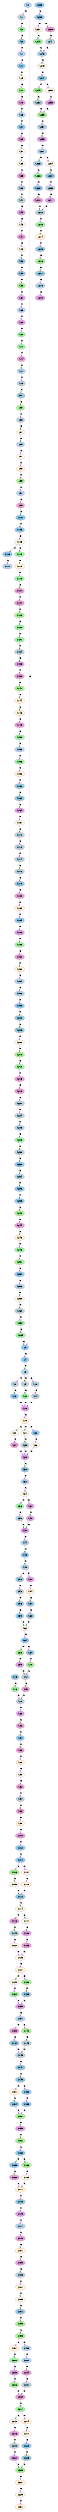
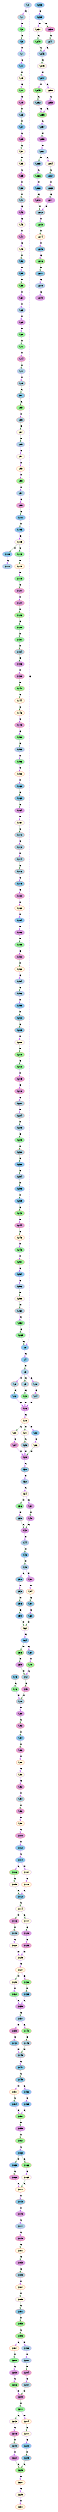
edge "S28" -> "S30": color darkgreen -> purple
